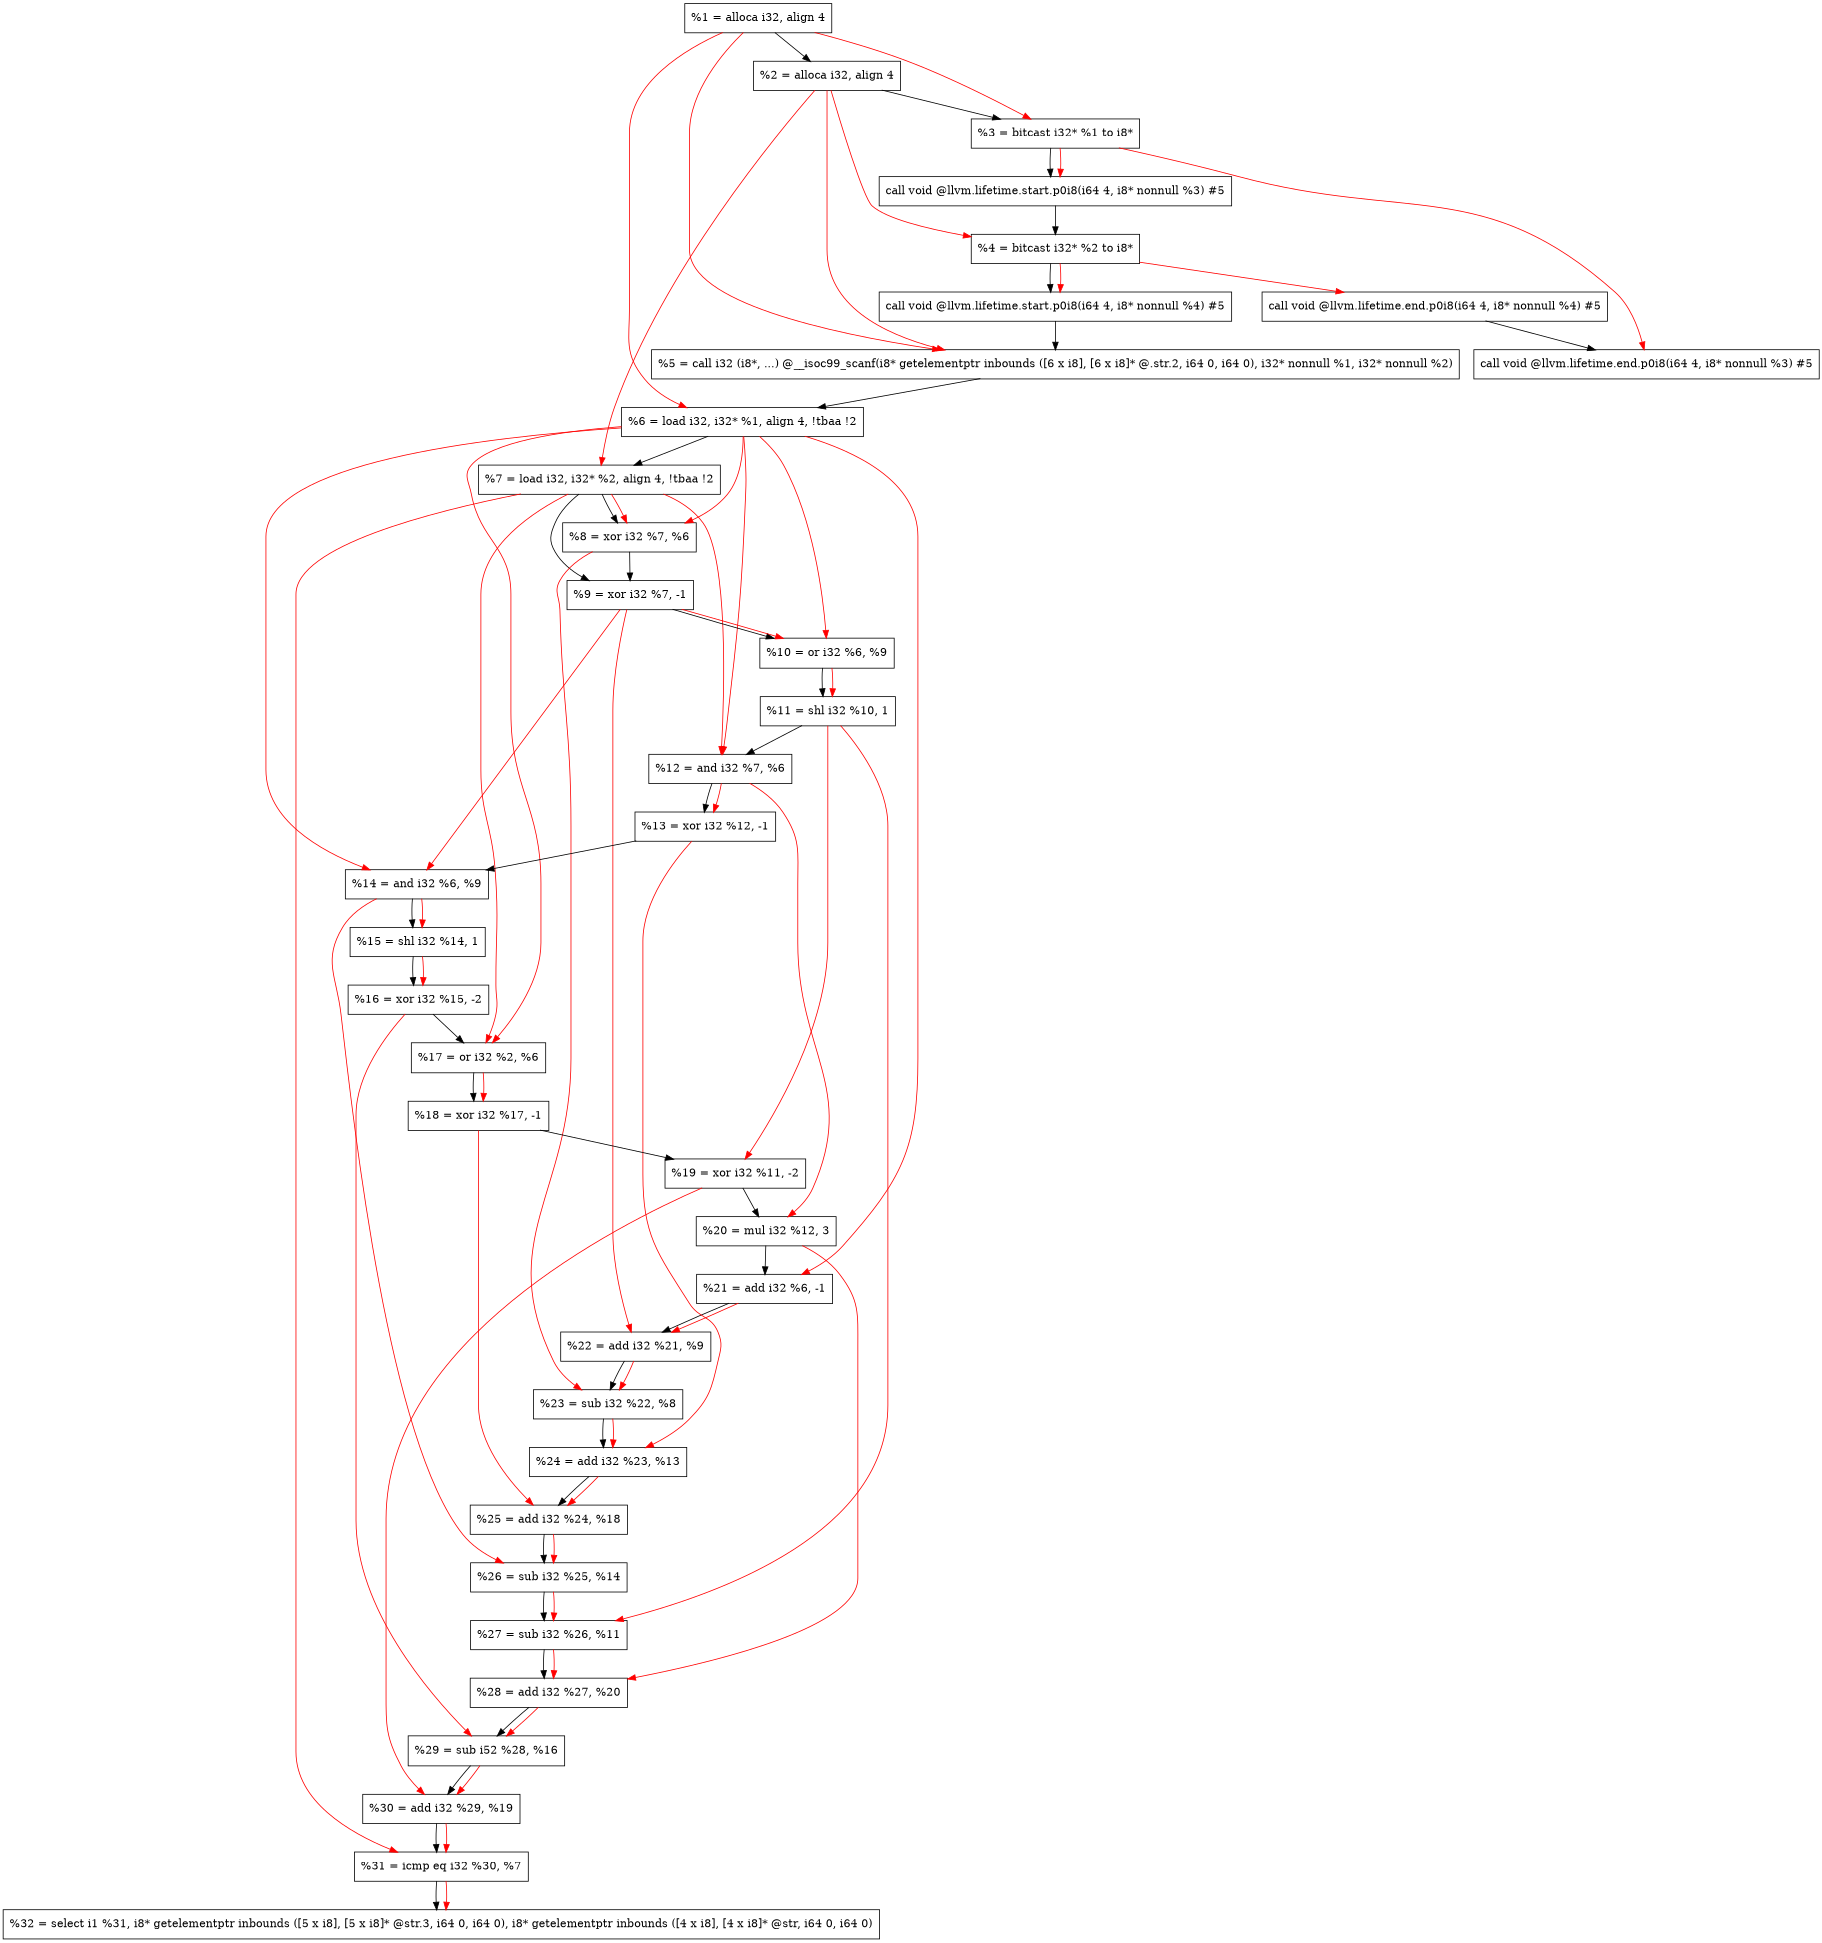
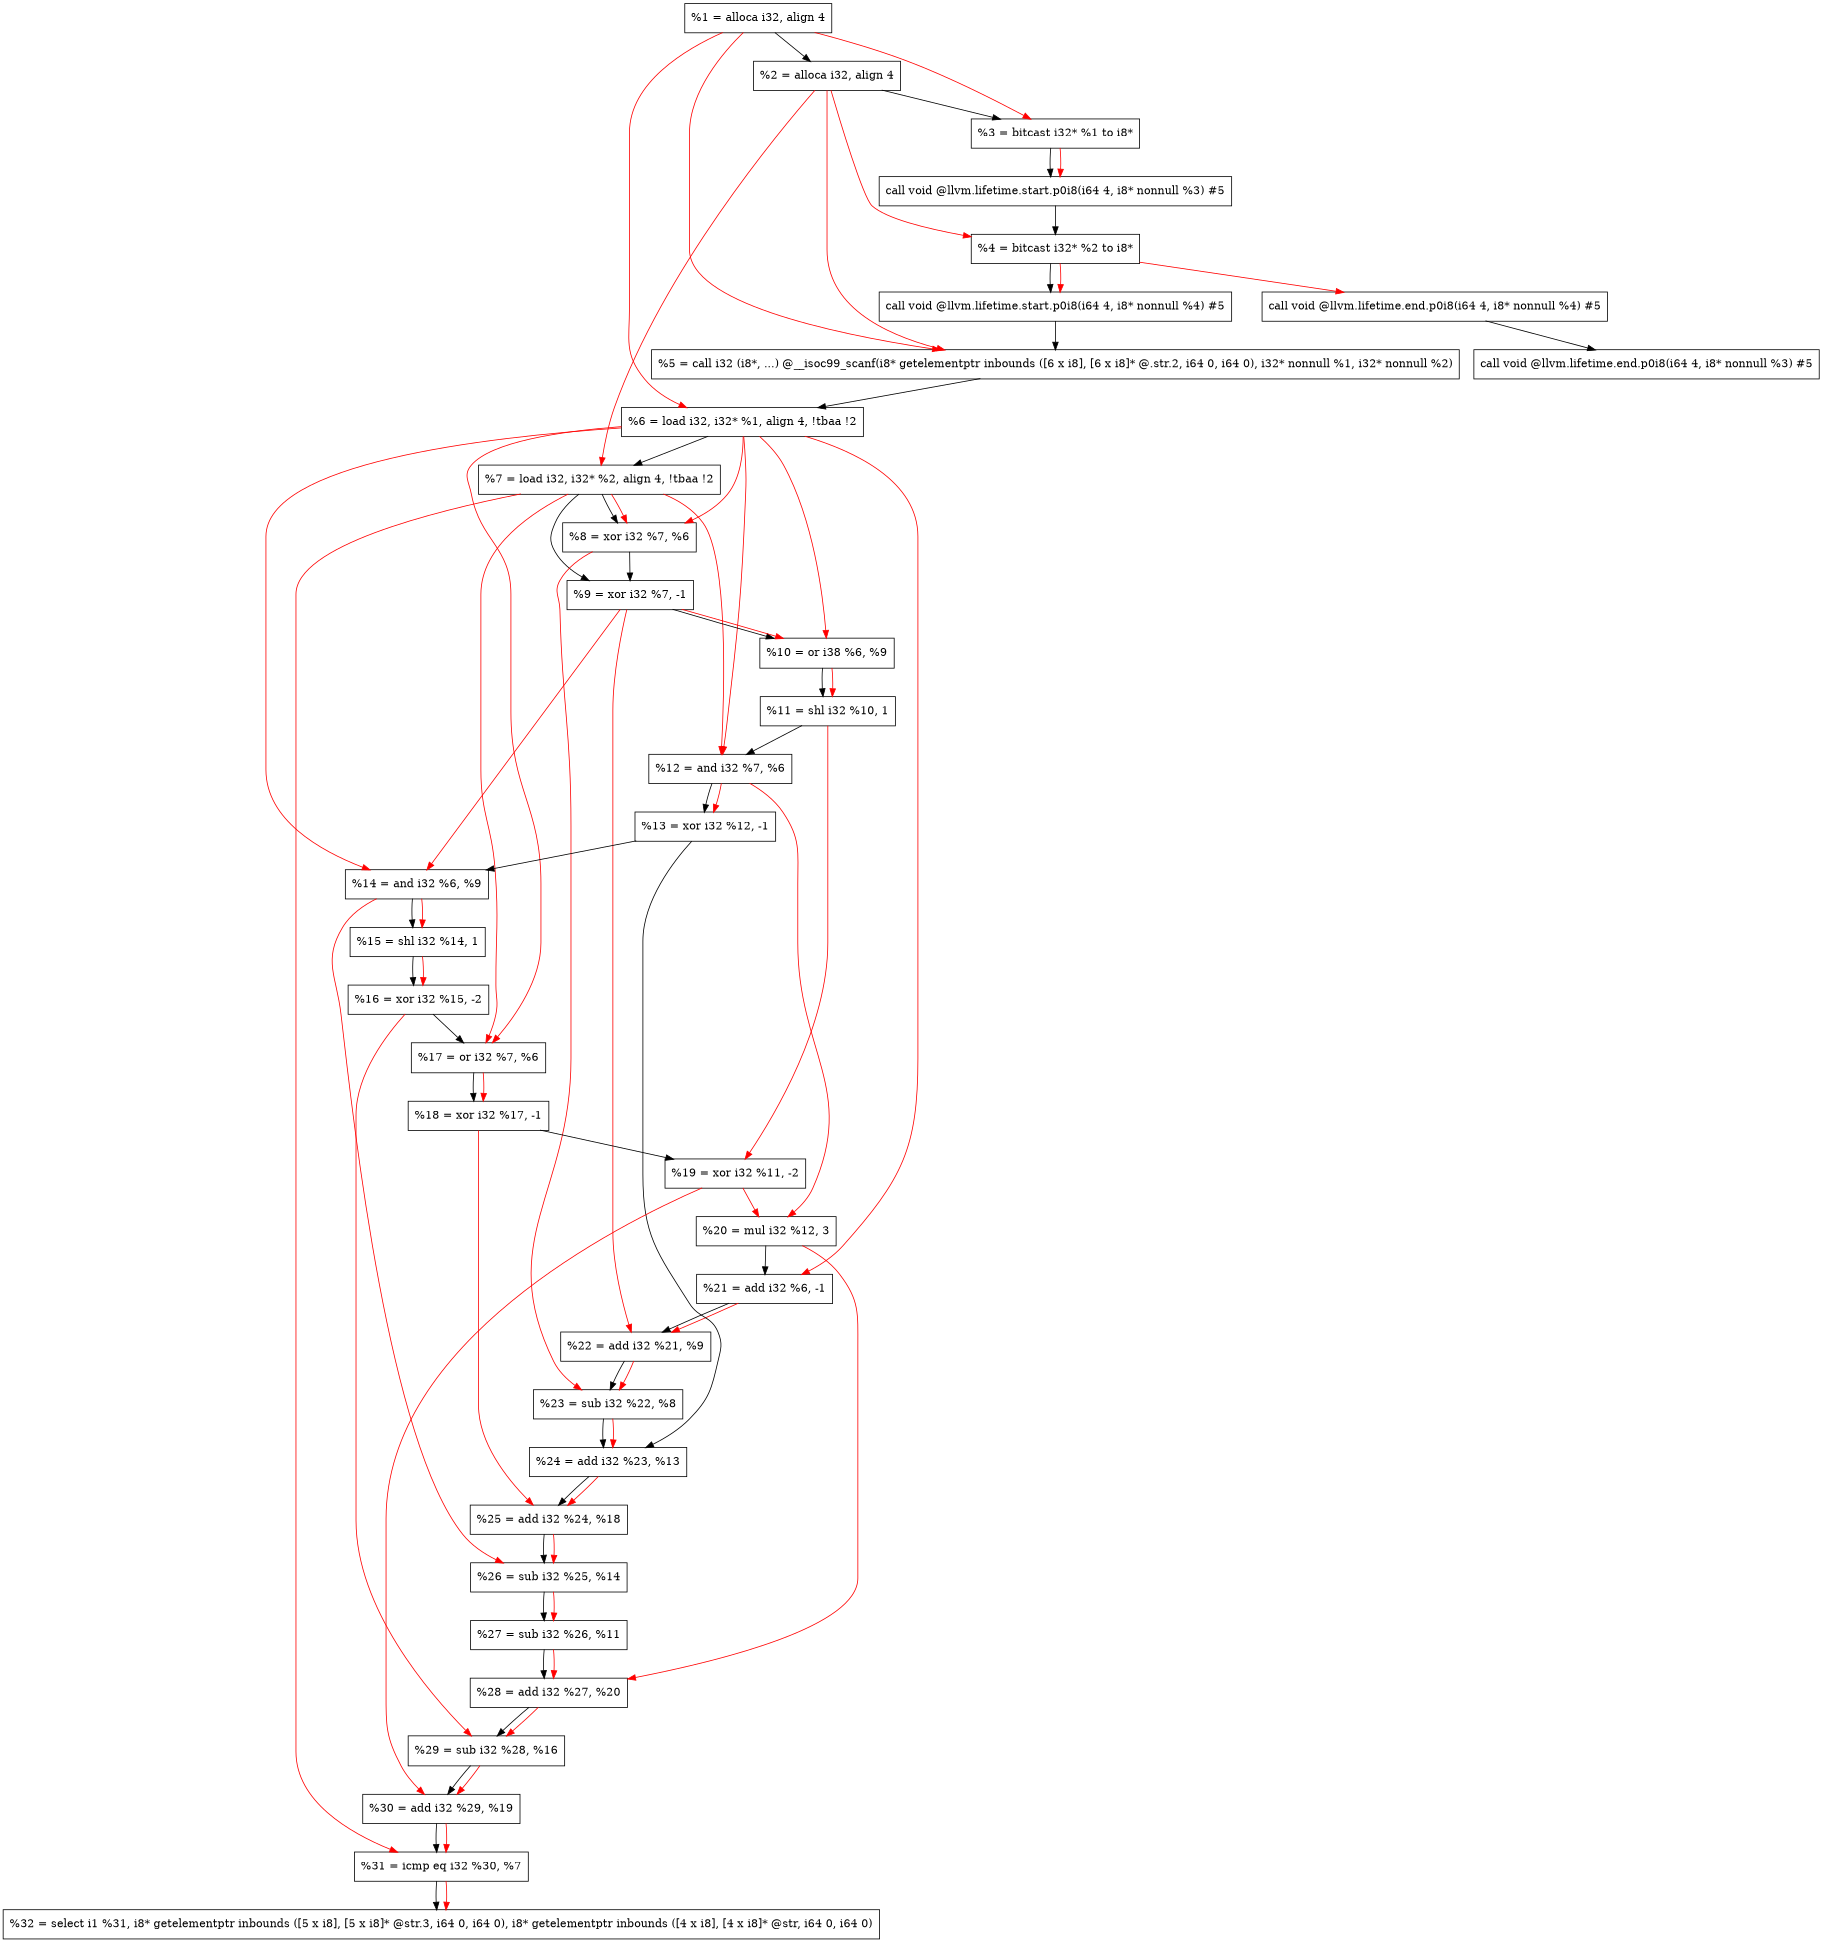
edge "%3 = bitcast i32* %1 to i8*" -> "call void @llvm.lifetime.end.p0i8(i64 4, i8* nonnull %3) #5": removed
node "%10 = or i32 %6, %9": label "%10 = or i32 %6, %9" -> "%10 = or i38 %6, %9"
node "%17 = or i32 %2, %6": label "%17 = or i32 %2, %6" -> "%17 = or i32 %7, %6"
edge "%13 = xor i32 %12, -1" -> "%24 = add i32 %23, %13": color red -> black
edge "%19 = xor i32 %11, -2" -> "%20 = mul i32 %12, 3": color black -> red
edge "%11 = shl i32 %10, 1" -> "%27 = sub i32 %26, %11": removed
node "%29 = sub i52 %28, %16": label "%29 = sub i52 %28, %16" -> "%29 = sub i32 %28, %16"
